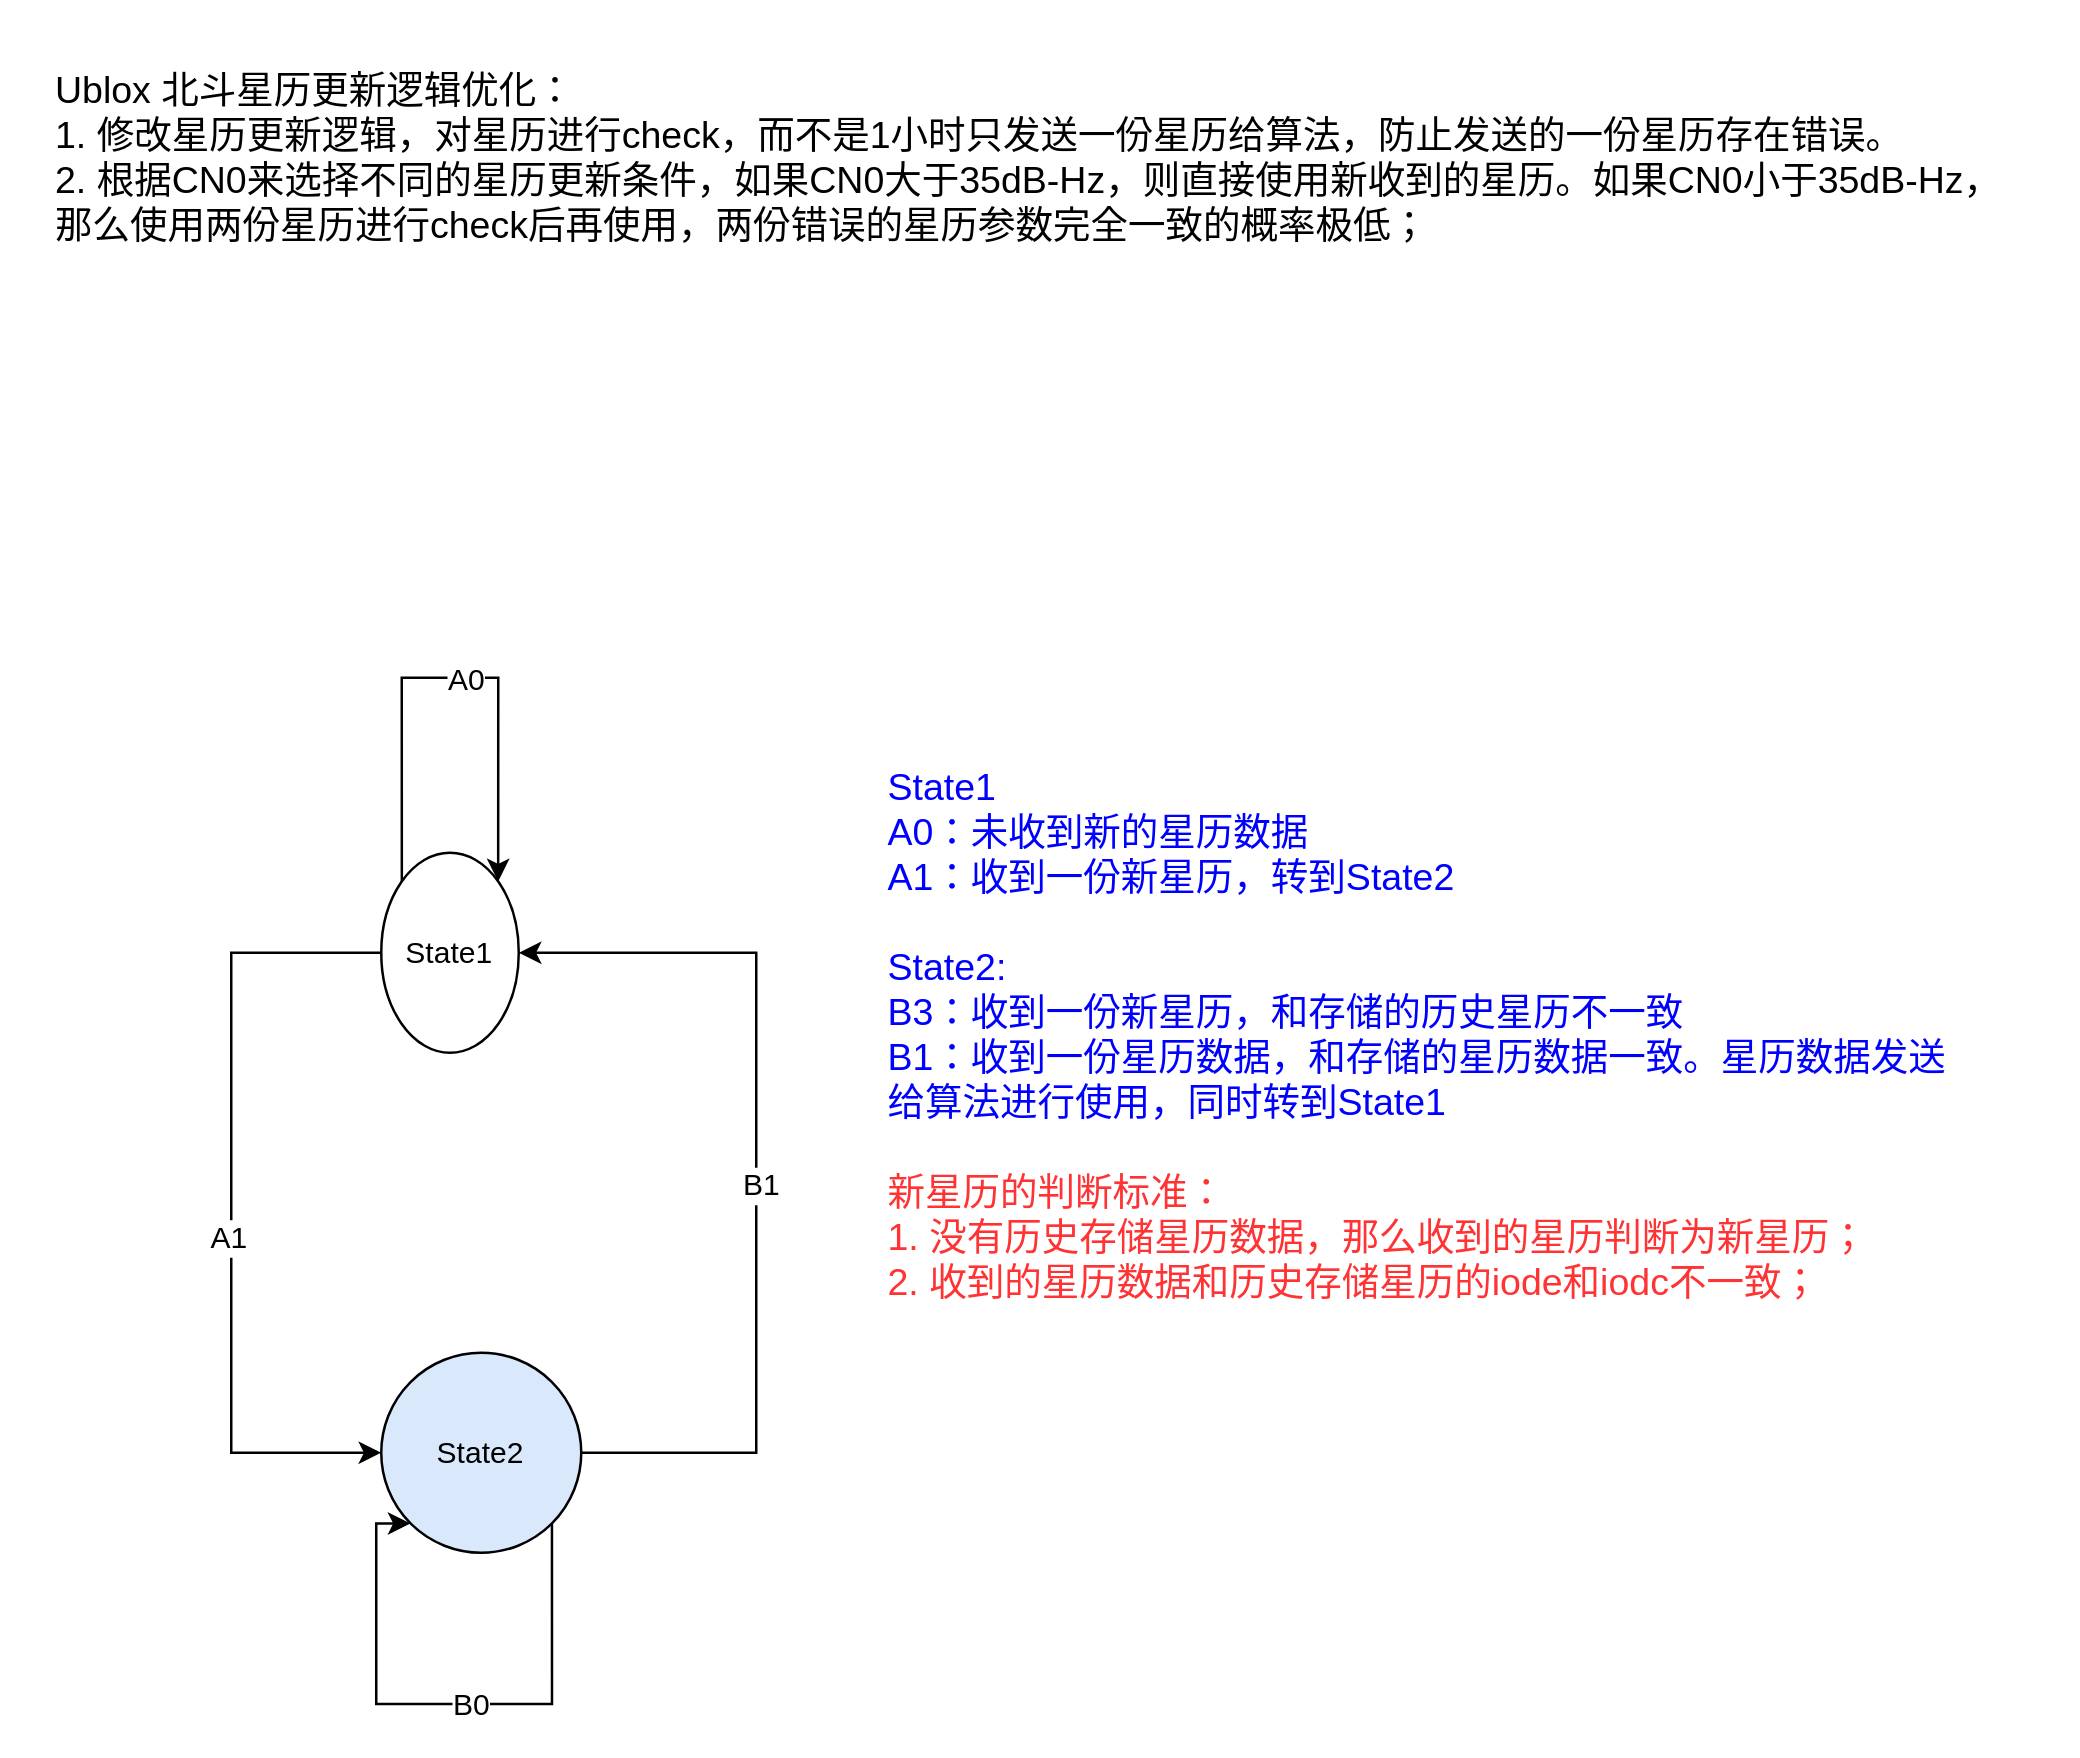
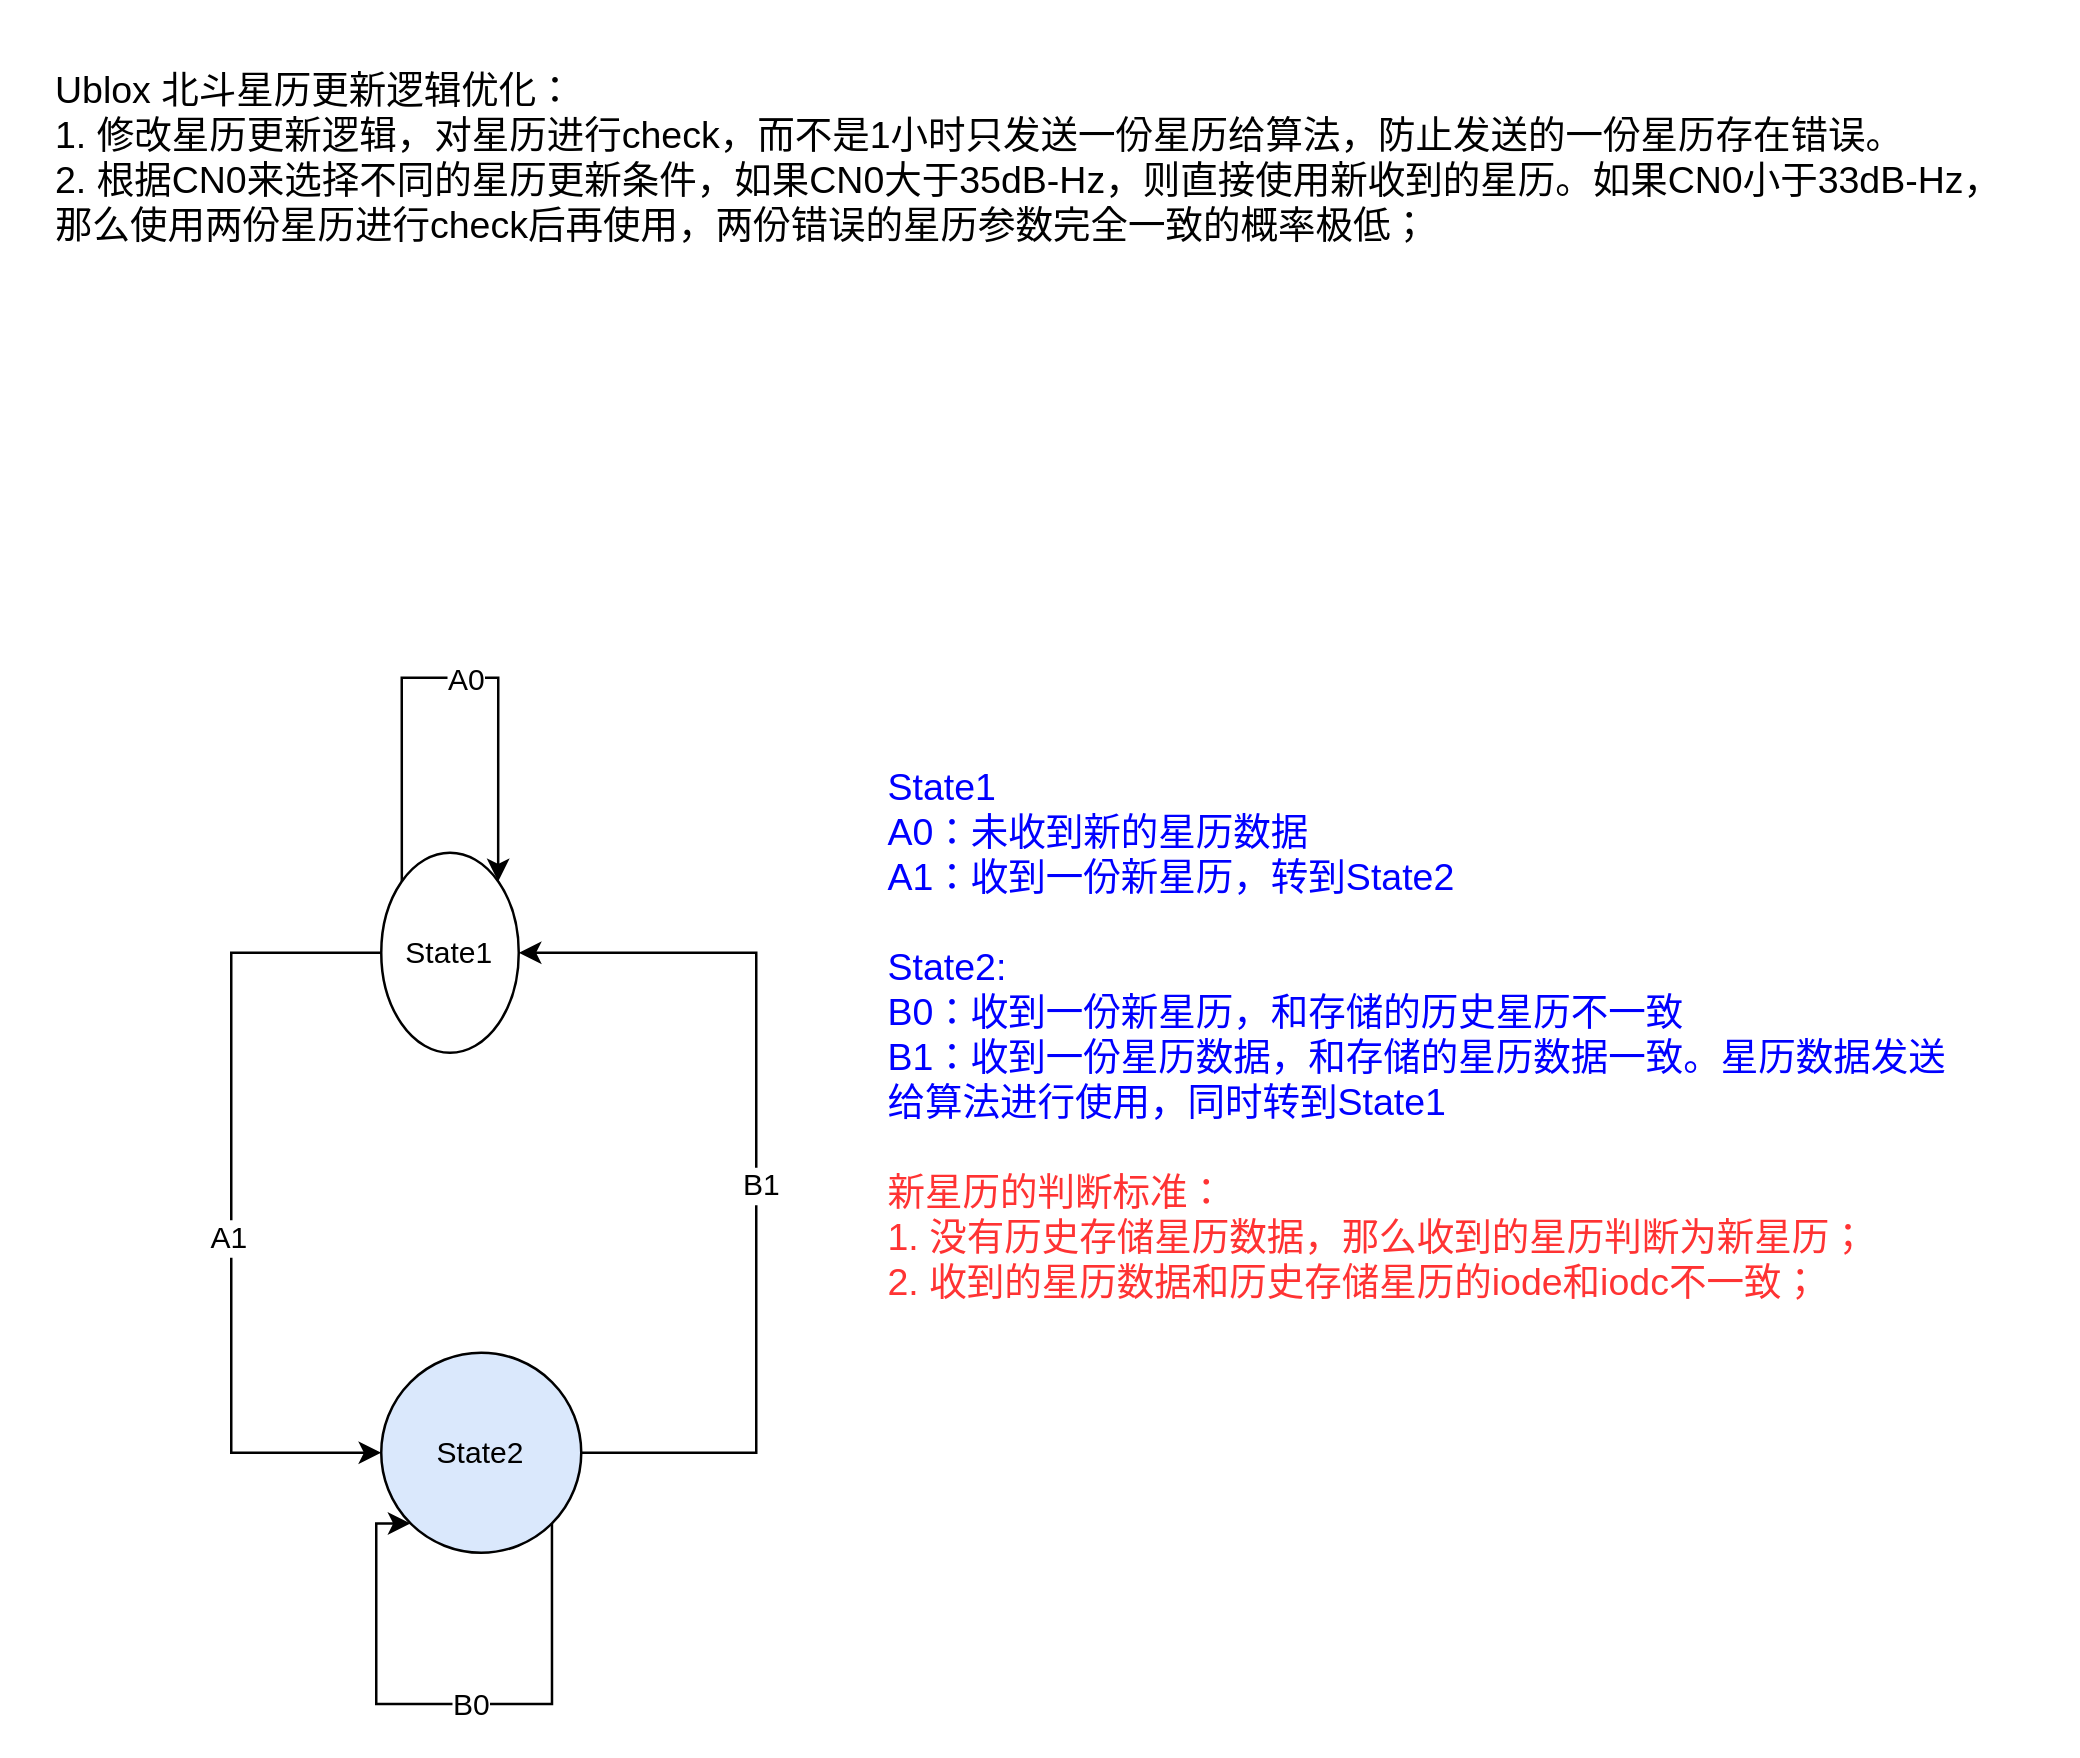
node "Ublox 北斗星历更新逻辑优化： 1. 修改星历更新逻辑，对星历进行check，而不是1小时只发送一份星历给算法，防止发送的一份星历存在错误。 2. 根据CN0来选择不同的星历更新条件，如果CN0大于35dB-Hz，则直接使用新收到的星历。如果CN0小于35dB-Hz，那么使用两份星历进行check后再使用，两份错误的星历参数完全一致的概率极低；": label "Ublox 北斗星历更新逻辑优化： 1. 修改星历更新逻辑，对星历进行check，而不是1小时只发送一份星历给算法，防止发送的一份星历存在错误。 2. 根据CN0来选择不同的星历更新条件，如果CN0大于35dB-Hz，则直接使用新收到的星历。如果CN0小于35dB-Hz，那么使用两份星历进行check后再使用，两份错误的星历参数完全一致的概率极低；" -> "Ublox 北斗星历更新逻辑优化： 1. 修改星历更新逻辑，对星历进行check，而不是1小时只发送一份星历给算法，防止发送的一份星历存在错误。 2. 根据CN0来选择不同的星历更新条件，如果CN0大于35dB-Hz，则直接使用新收到的星历。如果CN0小于33dB-Hz，那么使用两份星历进行check后再使用，两份错误的星历参数完全一致的概率极低；"
node "State1 A0：未收到新的星历数据 A1：收到一份新星历，转到State2 State2: B3：收到一份新星历，和存储的历史星历不一致 B1：收到一份星历数据，和存储的星历数据一致。星历数据发送给算法进行使用，同时转到State1 新星历的判断标准： 1. 没有历史存储星历数据，那么收到的星历判断为新星历； 2. 收到的星历数据和历史存储星历的iode和iodc不一致；": label "State1 A0：未收到新的星历数据 A1：收到一份新星历，转到State2 State2: B3：收到一份新星历，和存储的历史星历不一致 B1：收到一份星历数据，和存储的星历数据一致。星历数据发送给算法进行使用，同时转到State1 新星历的判断标准： 1. 没有历史存储星历数据，那么收到的星历判断为新星历； 2. 收到的星历数据和历史存储星历的iode和iodc不一致；" -> "State1 A0：未收到新的星历数据 A1：收到一份新星历，转到State2 State2: B0：收到一份新星历，和存储的历史星历不一致 B1：收到一份星历数据，和存储的星历数据一致。星历数据发送给算法进行使用，同时转到State1 新星历的判断标准： 1. 没有历史存储星历数据，那么收到的星历判断为新星历； 2. 收到的星历数据和历史存储星历的iode和iodc不一致；"
